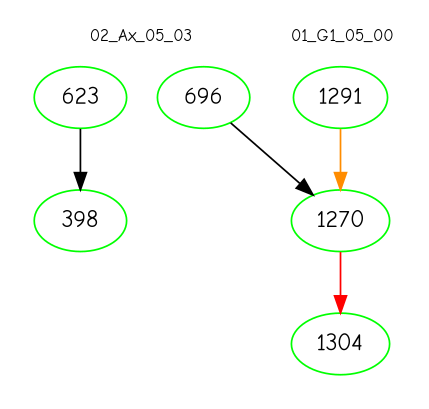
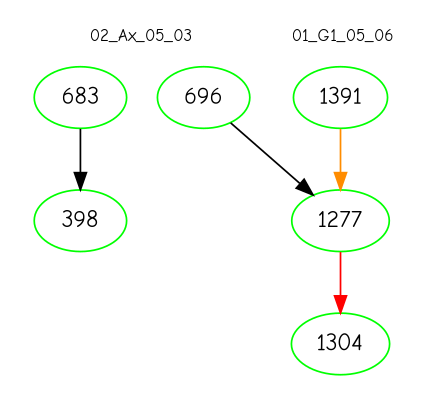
cluster "01_G1_05_00": label "01_G1_05_00" -> "01_G1_05_06"
node "623": label "623" -> "683"
node "1291": label "1291" -> "1391"
node "1270": label "1270" -> "1277"
